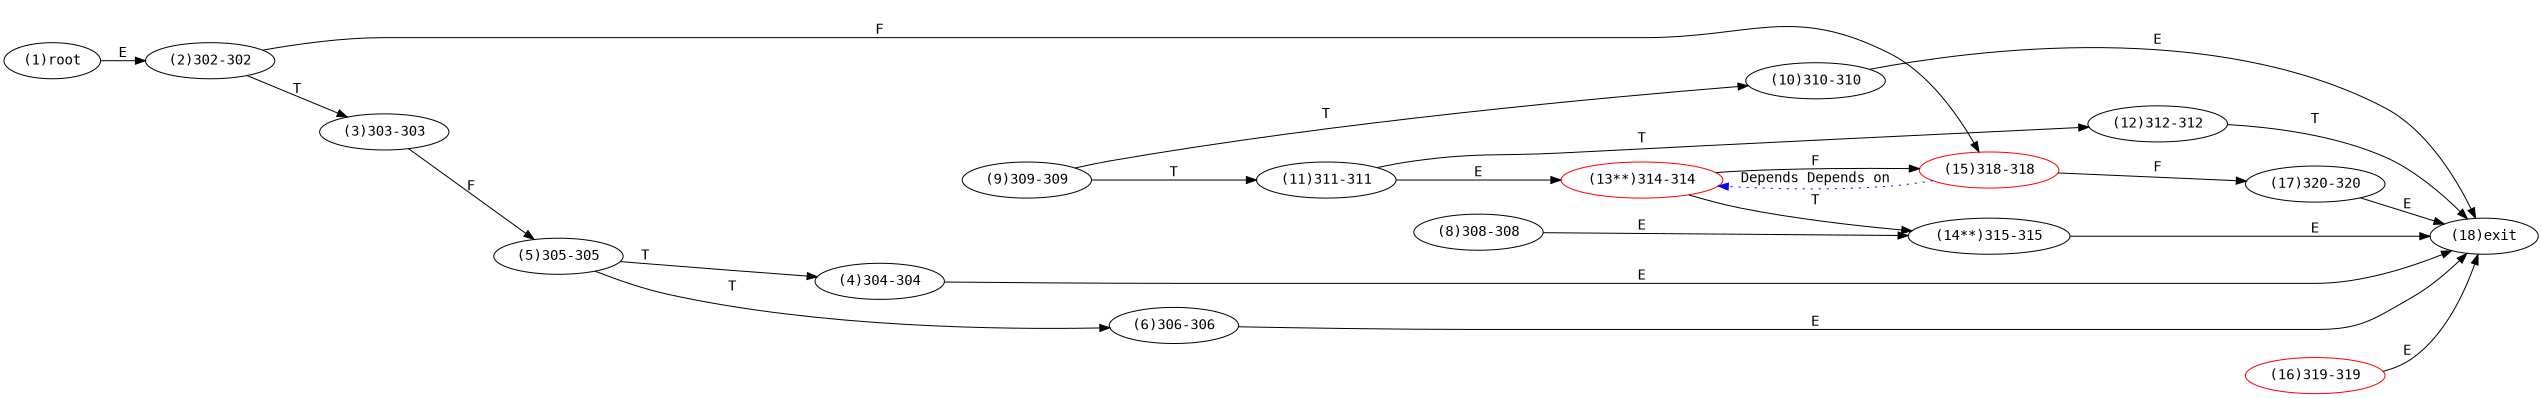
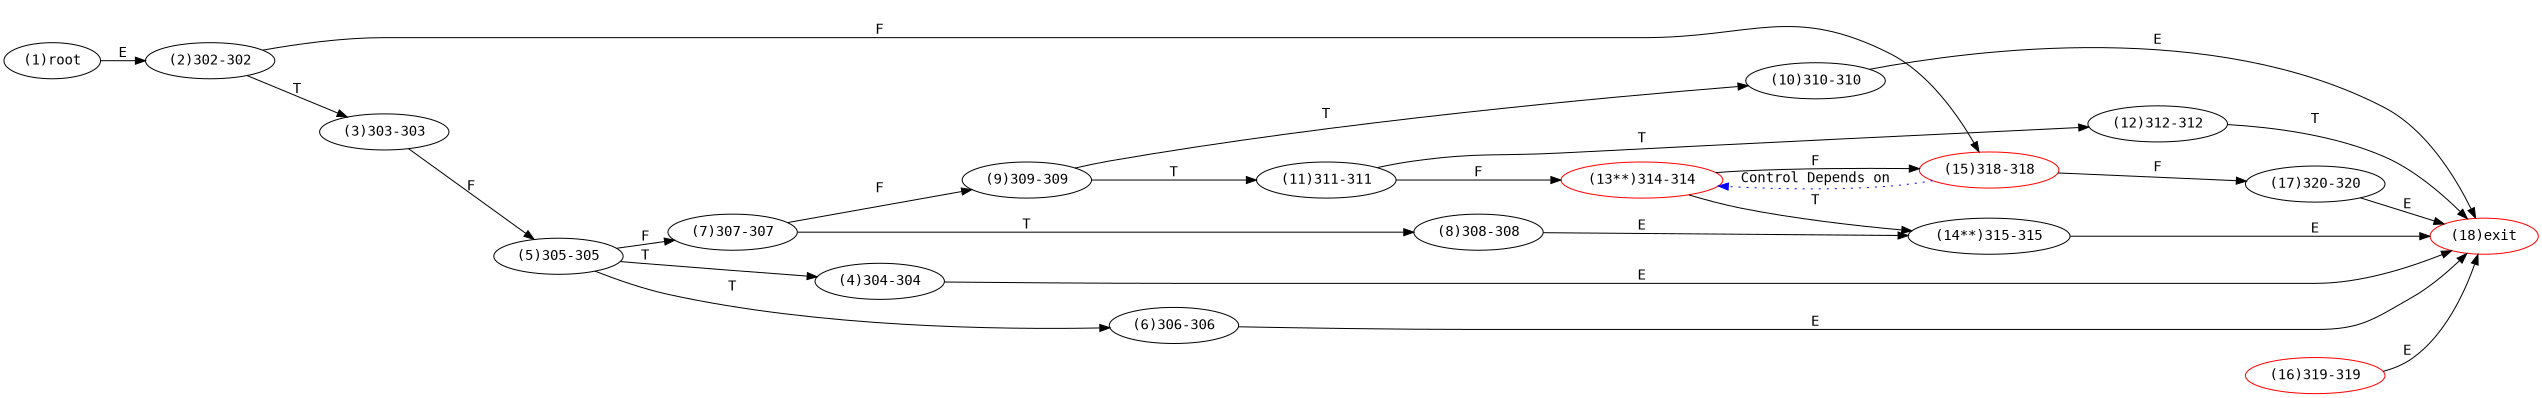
edge "(11)311-311" -> "(13**)314-314": label "E" -> "F"
edge "(15)318-318" -> "(13**)314-314": label "Depends Depends on" -> "Control Depends on"
node "(7)307-307": added
node "(18)exit": color black -> red
